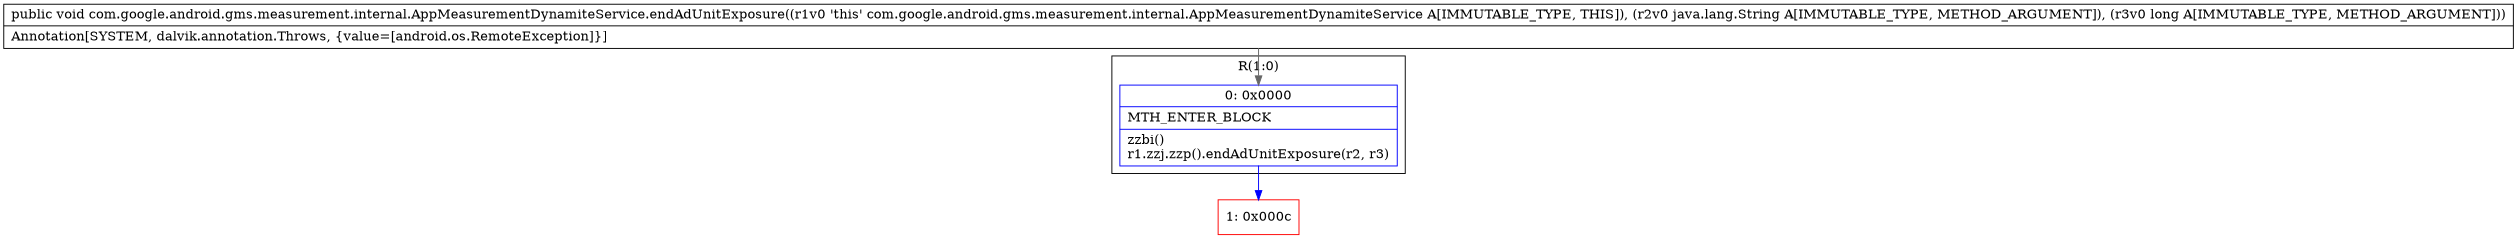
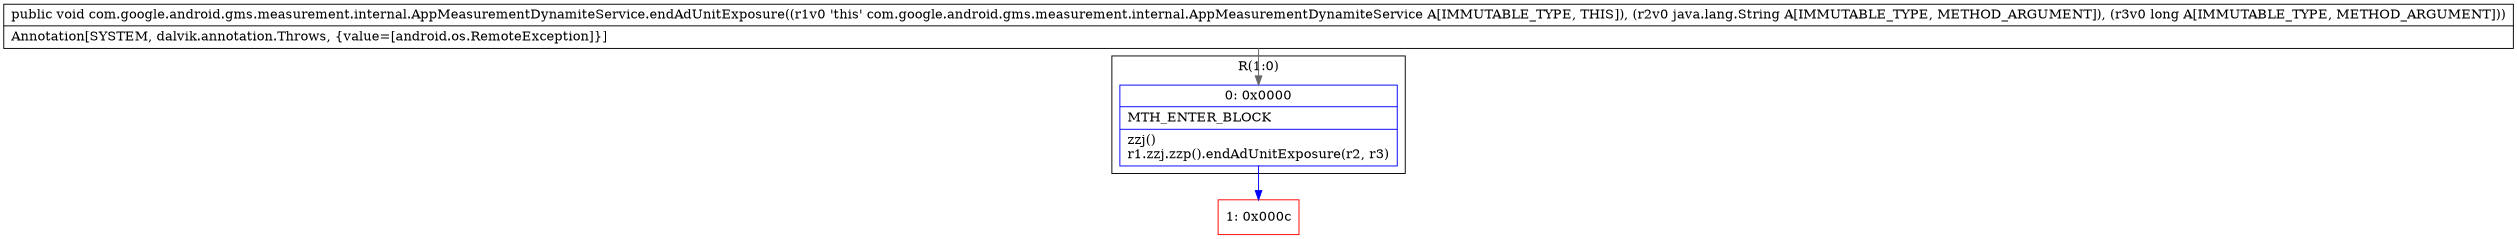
node "0: 0x0000": text "zzbi()" -> "zzj()"
